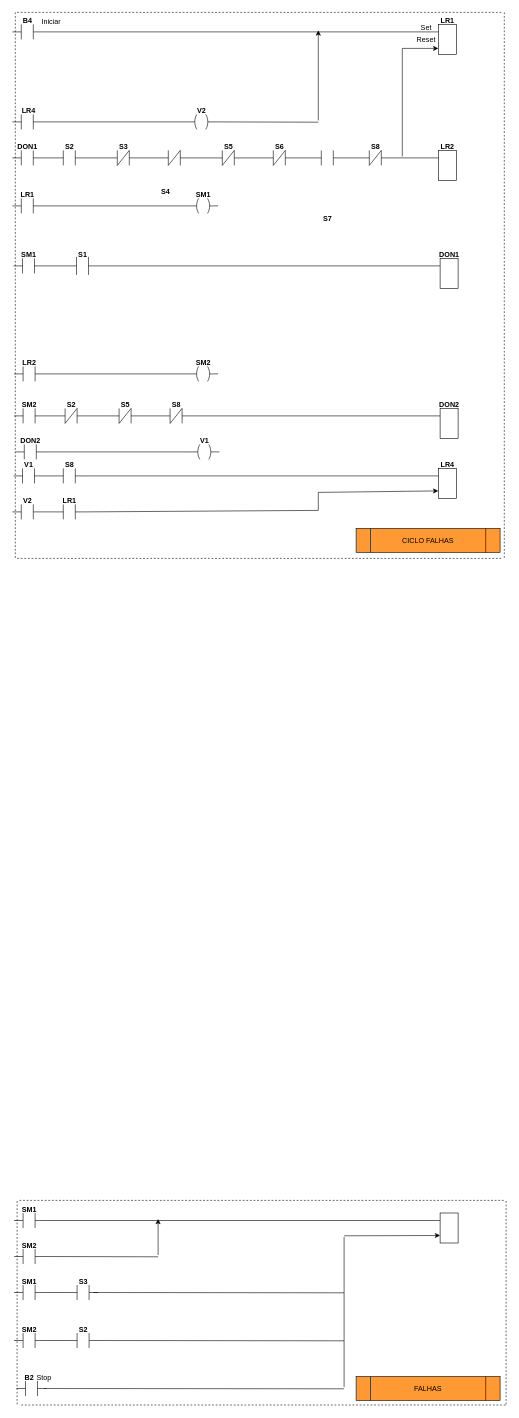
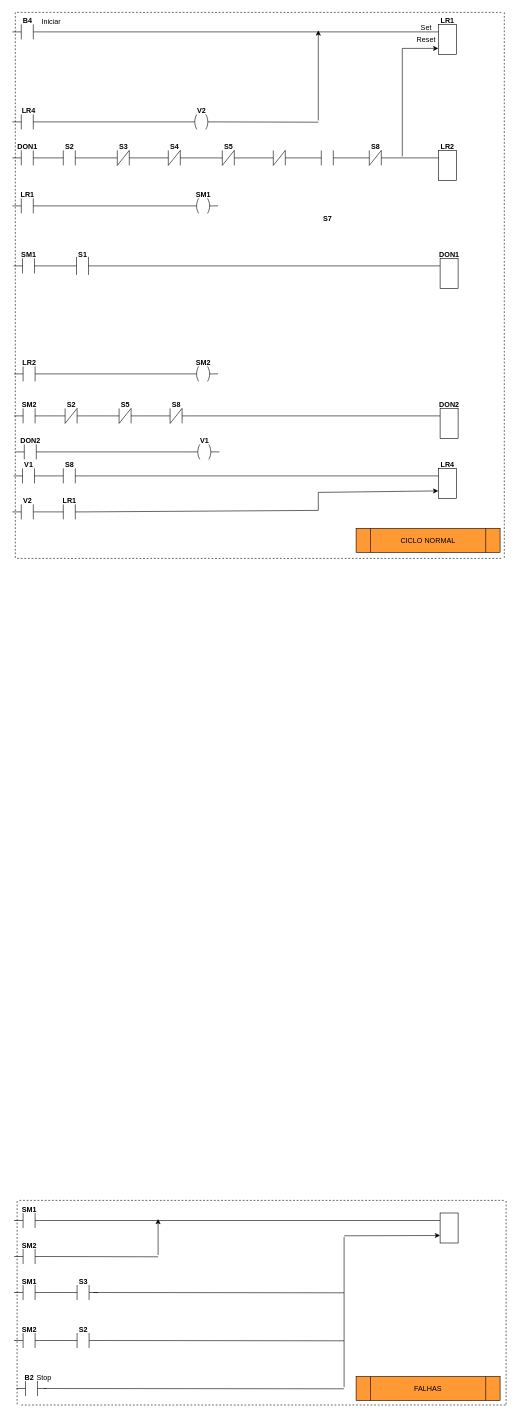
node "S6": removed
node "S4": moved (165, 189) -> (174, 144)
node "CICLO FALHAS": label "CICLO FALHAS" -> "CICLO NORMAL"
